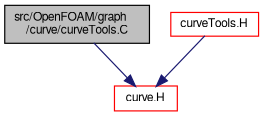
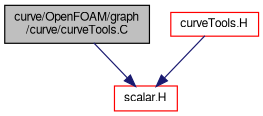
node "src/OpenFOAM/graph /curve/curveTools.C": label "src/OpenFOAM/graph /curve/curveTools.C" -> "curve/OpenFOAM/graph /curve/curveTools.C"
node "curve.H": label "curve.H" -> "scalar.H"
